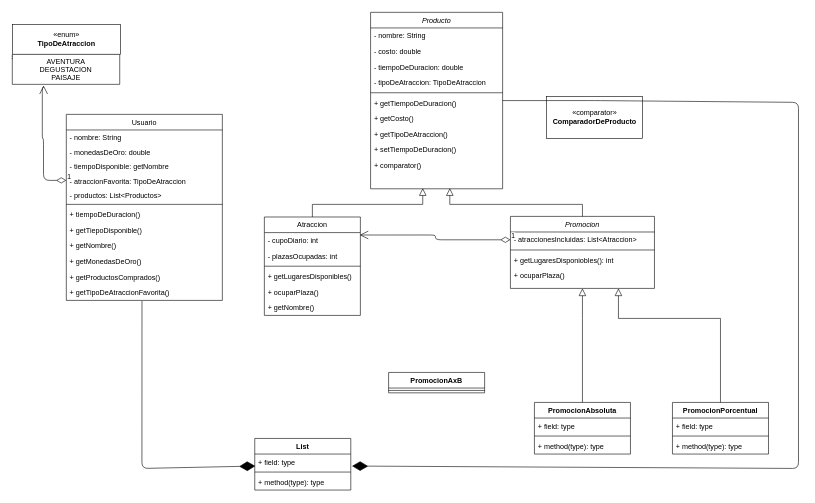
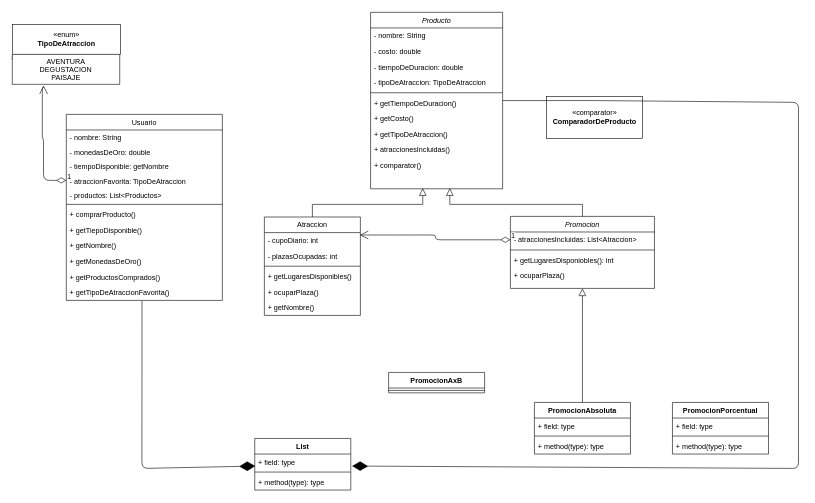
node "+ setTiempoDeDuracion()": label "+ setTiempoDeDuracion()" -> "+ atraccionesIncluidas()"
node "+ tiempoDeDuracion()": label "+ tiempoDeDuracion()" -> "+ comprarProducto()"
edge "PromocionPorcentual" -> "Promocion": removed
